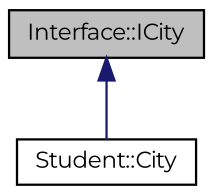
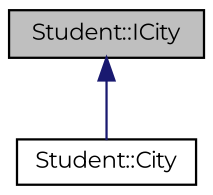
node "Interface::ICity": label "Interface::ICity" -> "Student::ICity"
